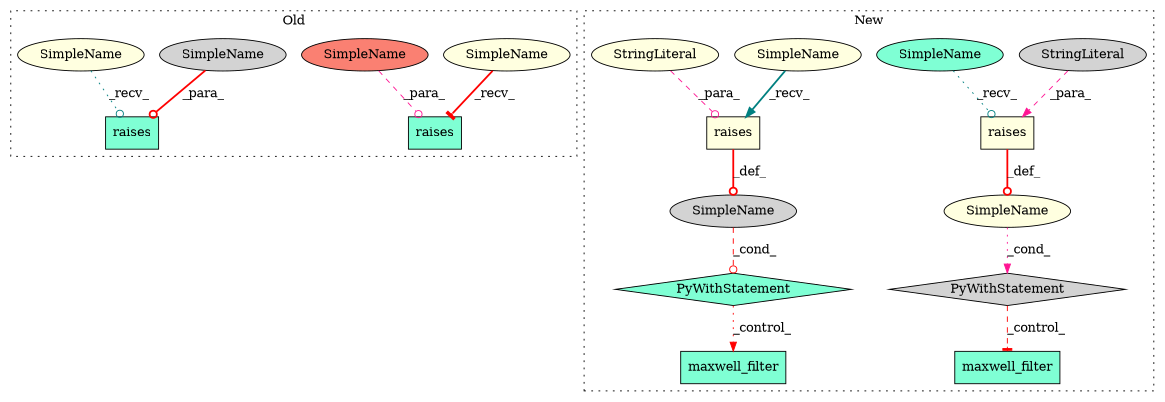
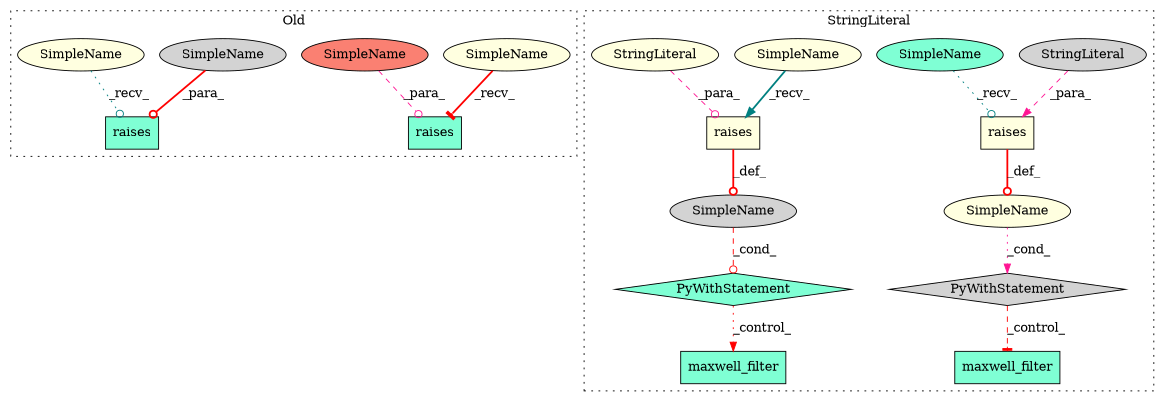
cluster "New": label "New" -> "StringLiteral"
